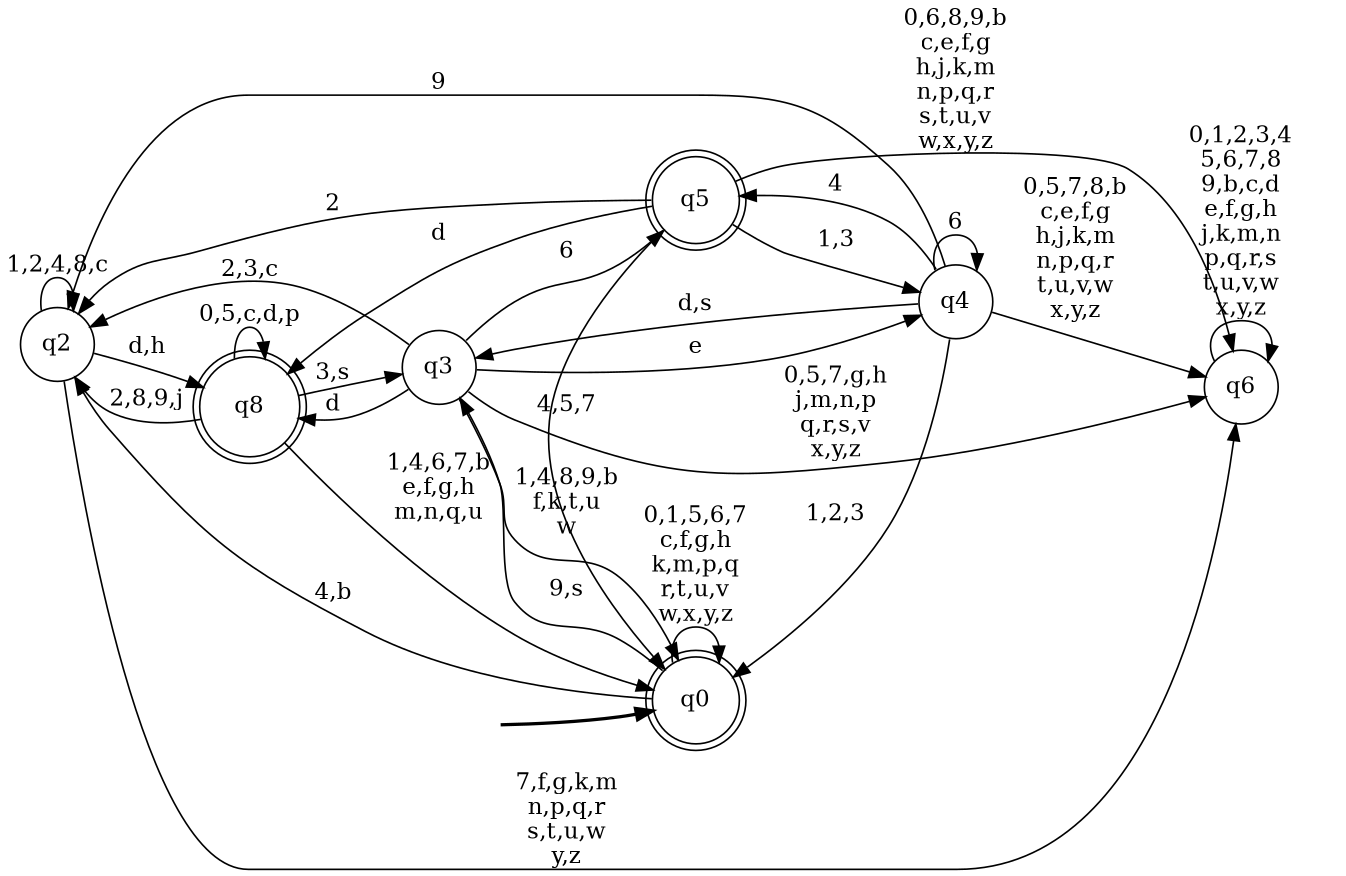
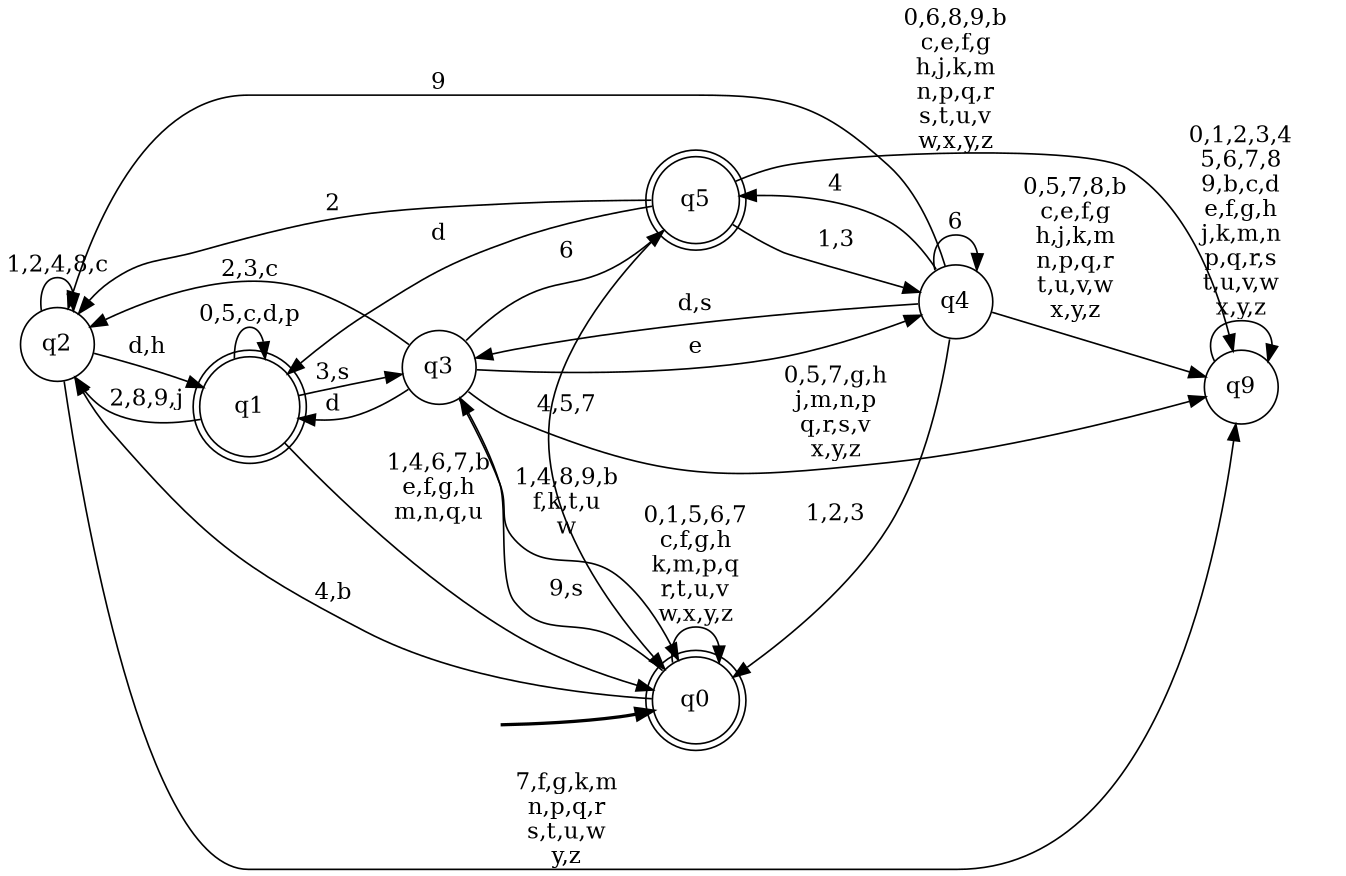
node "q6": label "q6" -> "q9"
node "q8": label "q8" -> "q1"
